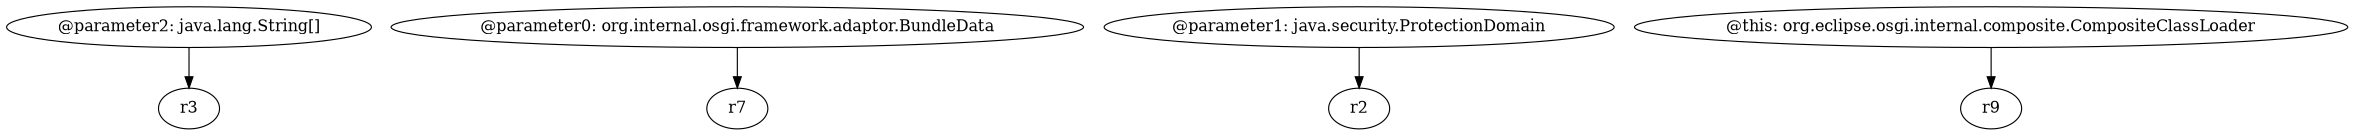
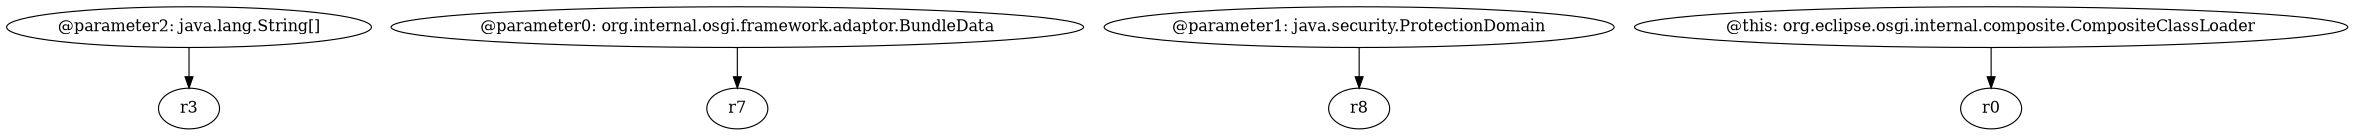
node "r2": label "r2" -> "r8"
node "r9": label "r9" -> "r0"
